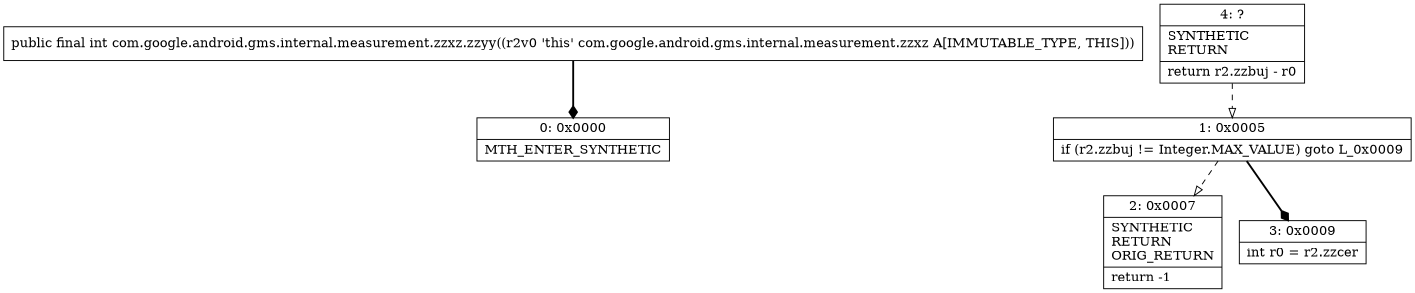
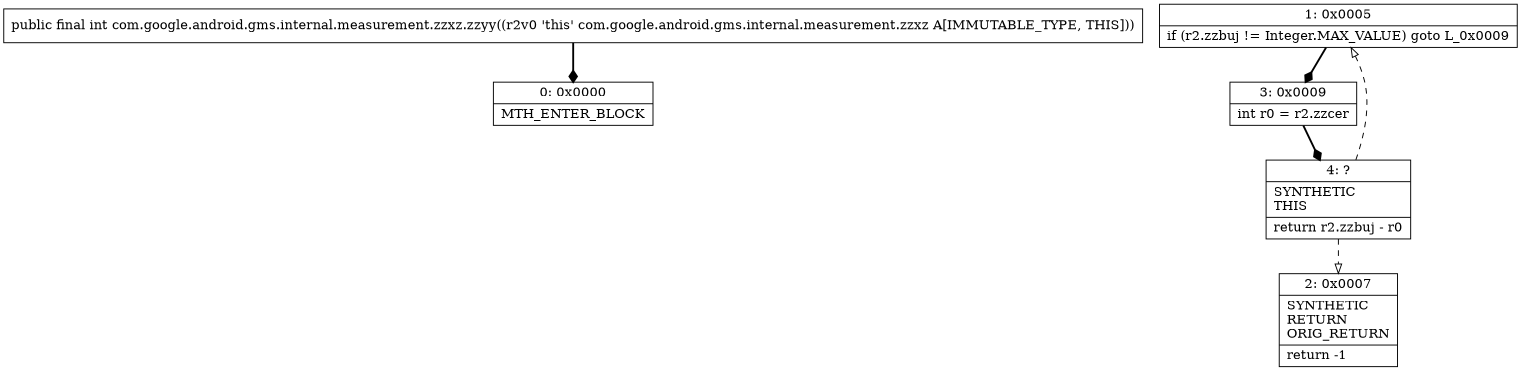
node "4: ?": text "RETURN" -> "THIS"
edge "3: 0x0009" -> "4: ?": added
node "0: 0x0000": text "MTH_ENTER_SYNTHETIC" -> "MTH_ENTER_BLOCK"
edge "1: 0x0005" -> "2: 0x0007": now "4: ?" -> "2: 0x0007"
